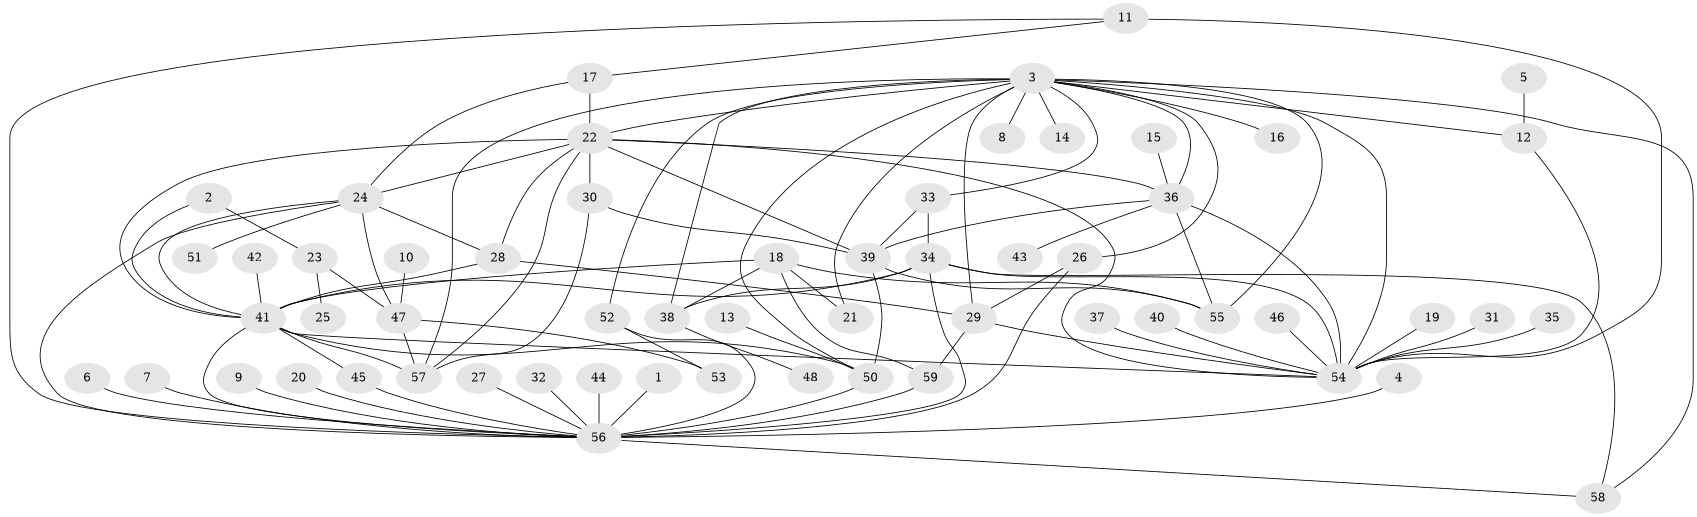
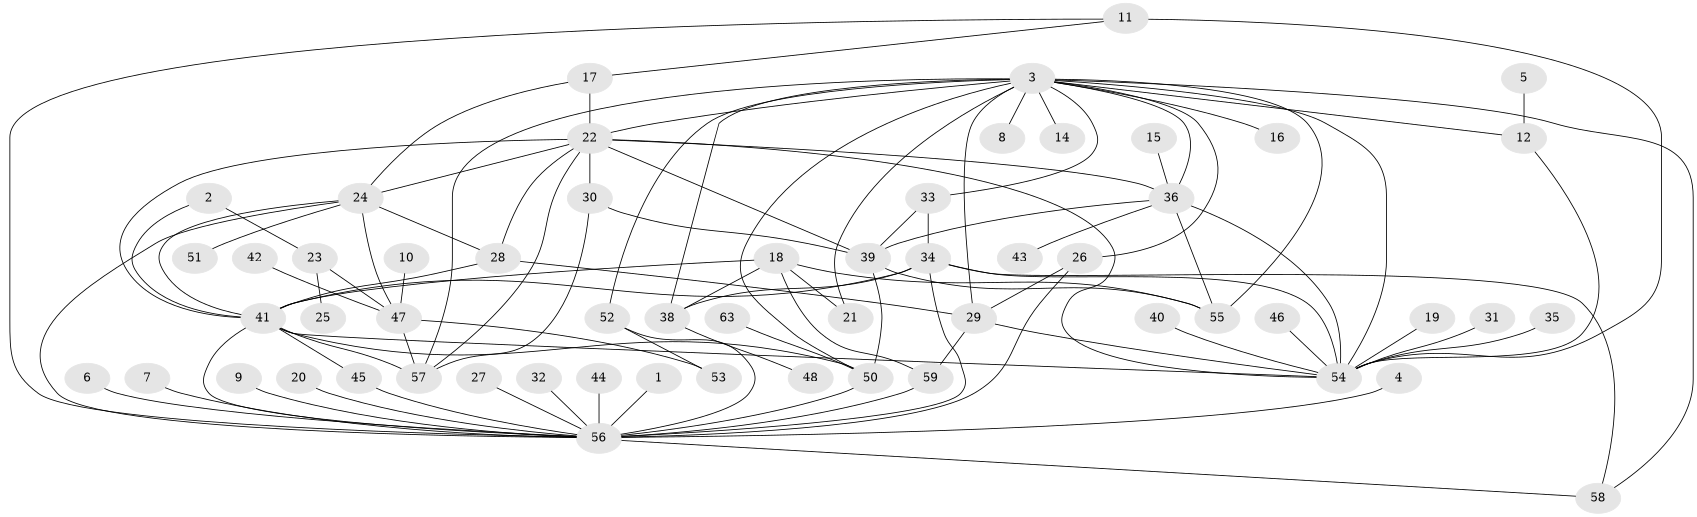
edge "42" -- "41": now "42" -- "47"
node "13": label "13" -> "63"
node "37": removed
